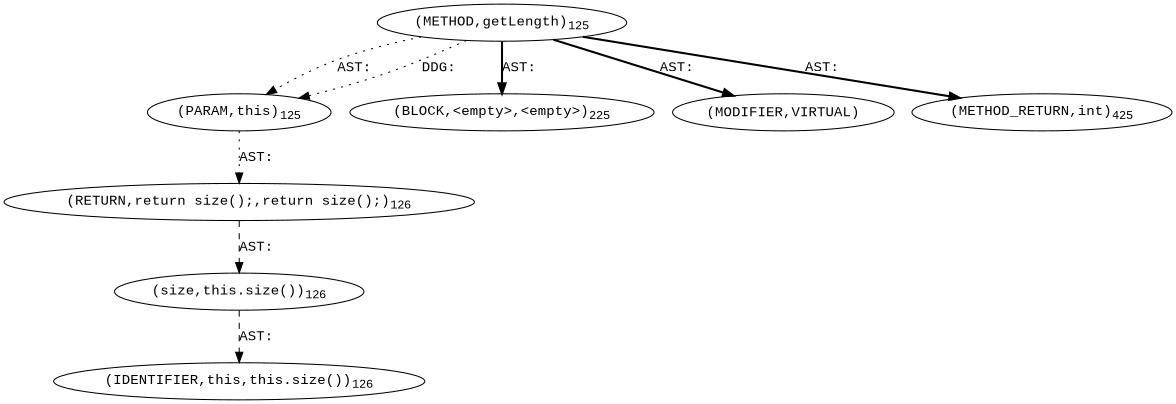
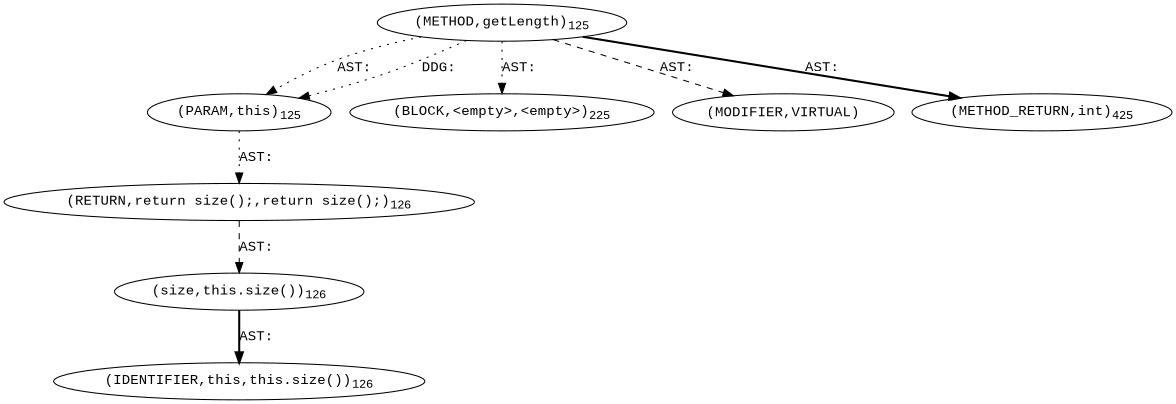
edge "(METHOD,getLength)" -> "(BLOCK,<empty>,<empty>)": style bold -> dotted
edge "(METHOD,getLength)" -> "(MODIFIER,VIRTUAL)": style bold -> dashed
edge "(size,this.size())" -> "(IDENTIFIER,this,this.size())": style dashed -> bold
